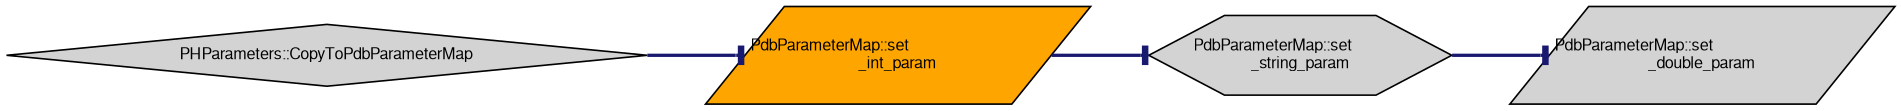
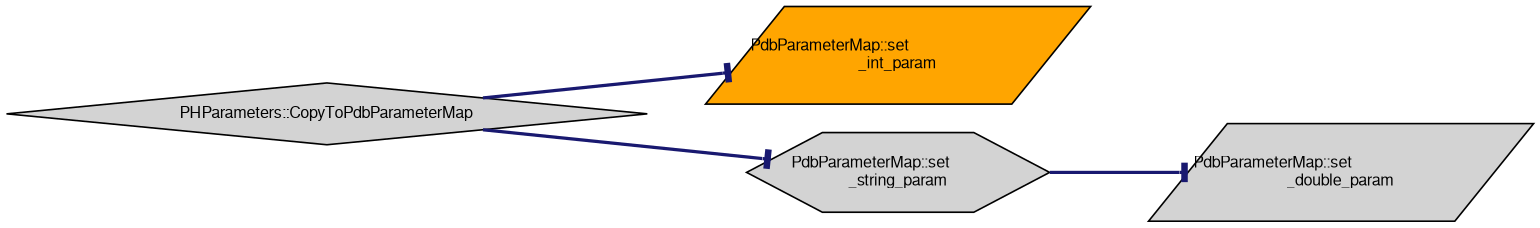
edge "PdbParameterMap::set _int_param" -> "PdbParameterMap::set _string_param": now "PHParameters::CopyToPdbParameterMap" -> "PdbParameterMap::set _string_param"
